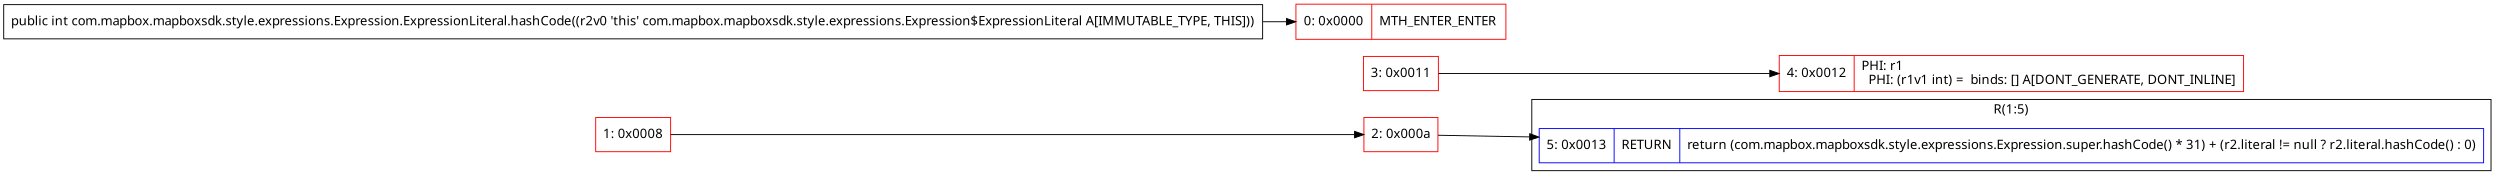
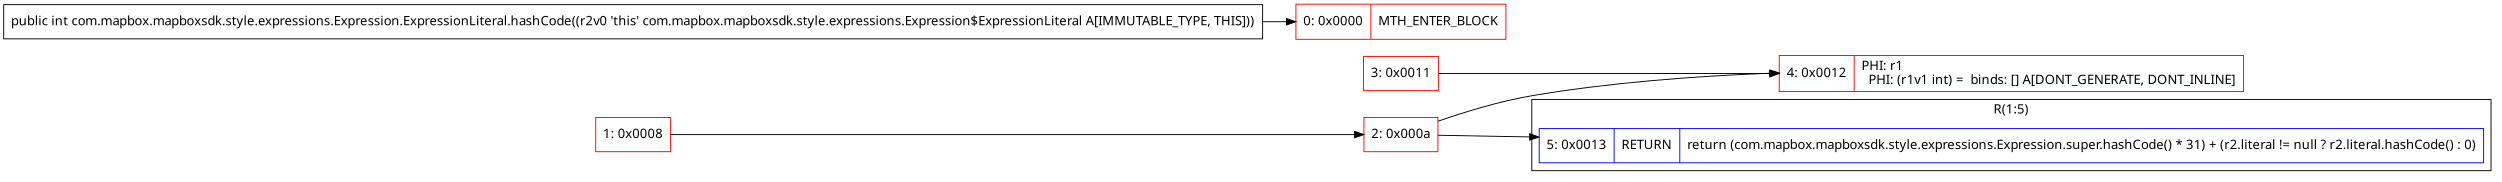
node "0: 0x0000": text "MTH_ENTER_ENTER" -> "MTH_ENTER_BLOCK"
edge "2: 0x000a" -> "4: 0x0012": added
